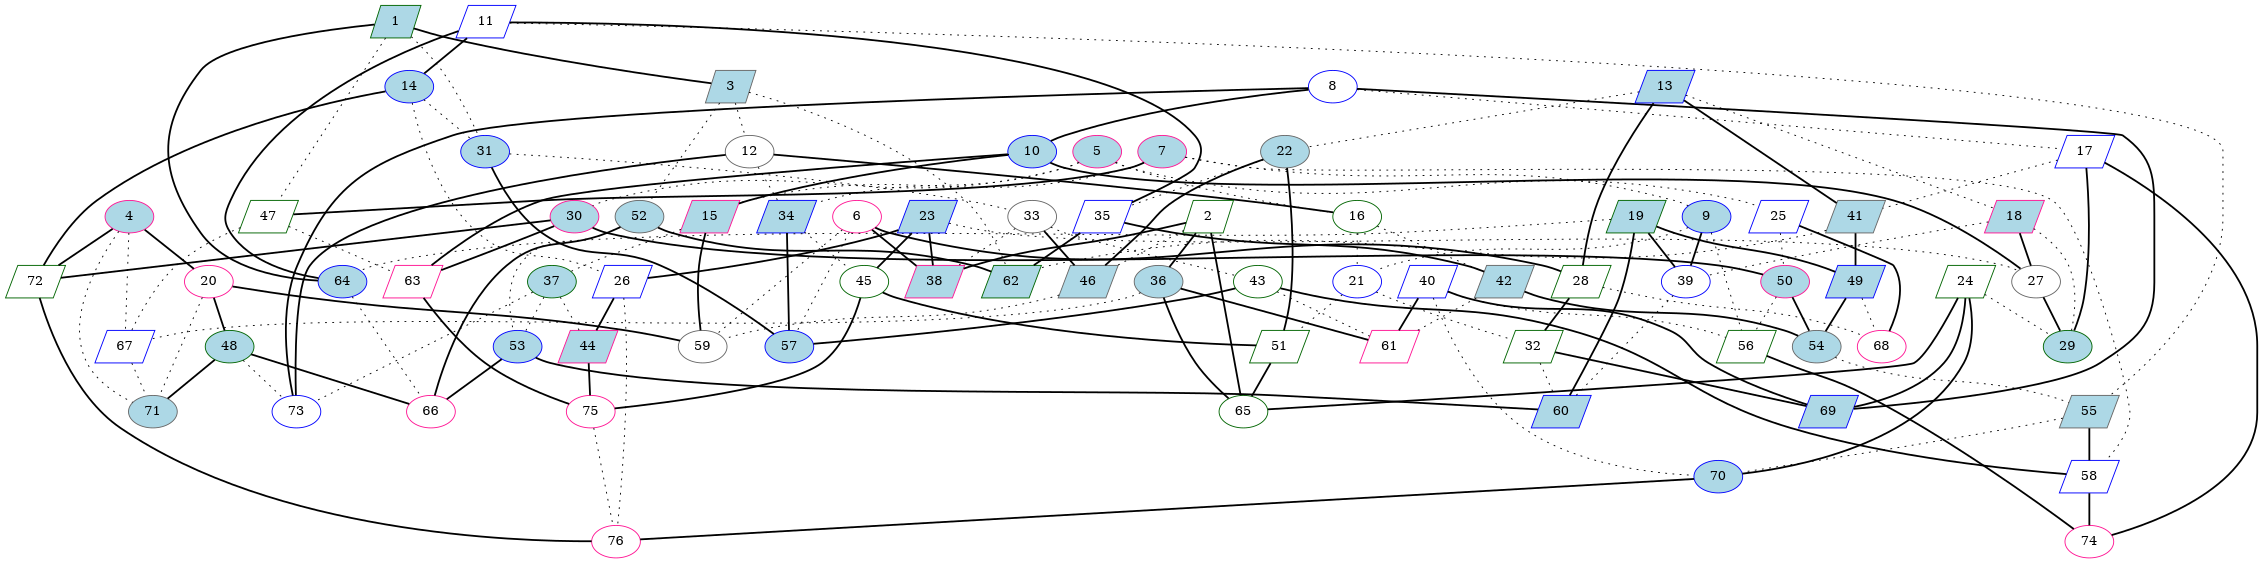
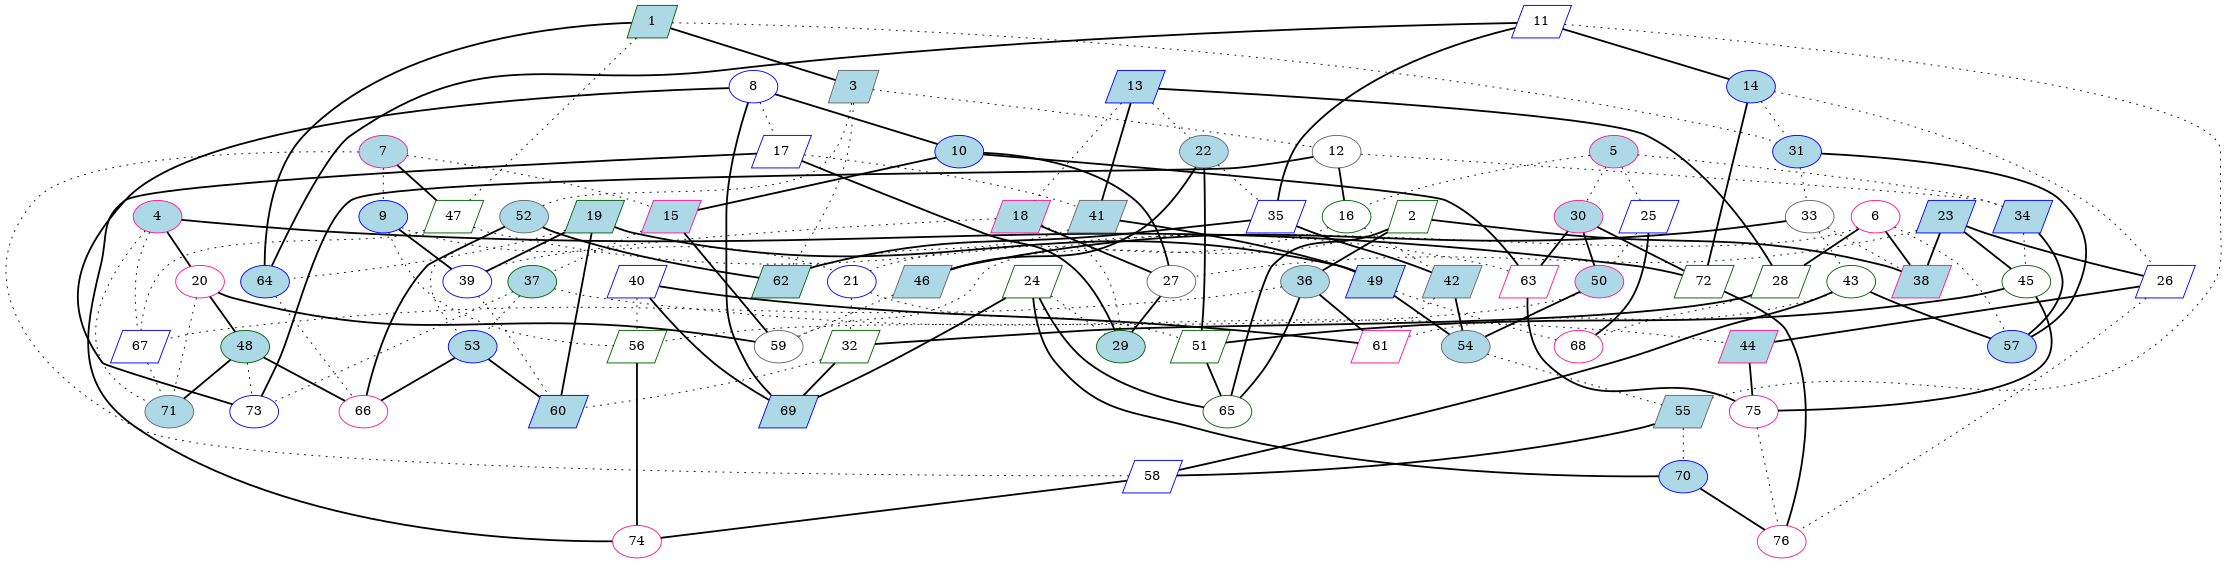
edge "40" -- "70": removed
